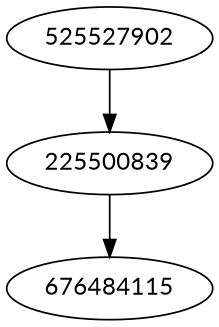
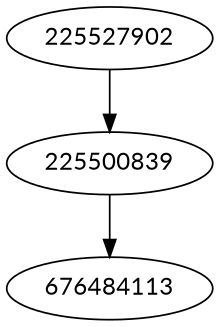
node "525527902": label "525527902" -> "225527902"
node "676484115": label "676484115" -> "676484113"
